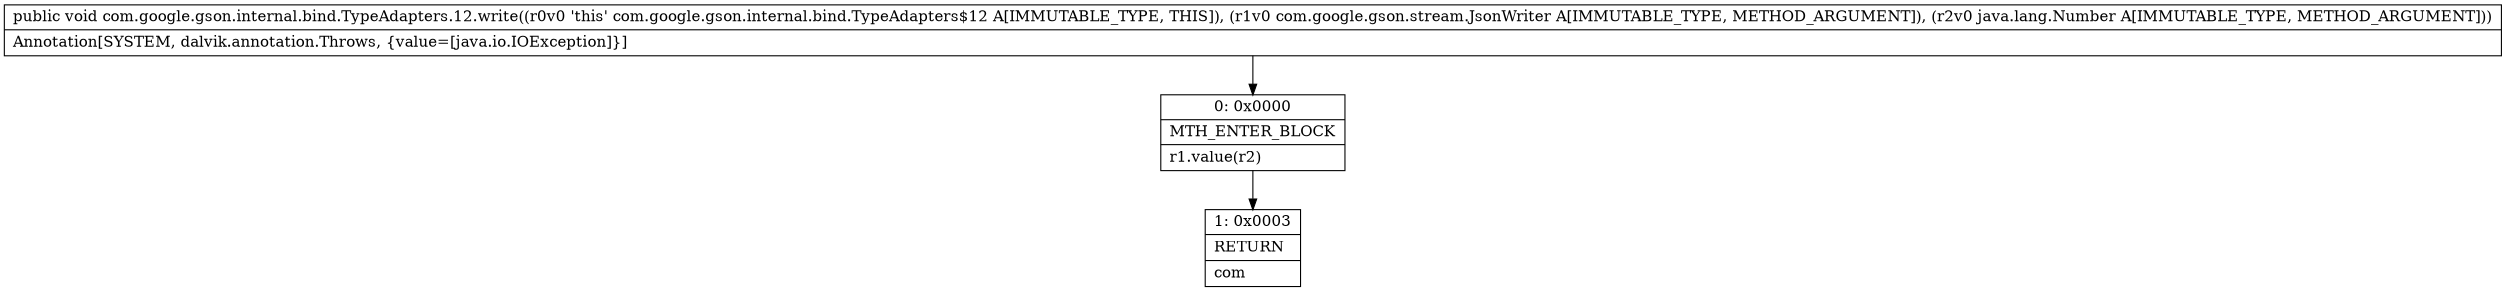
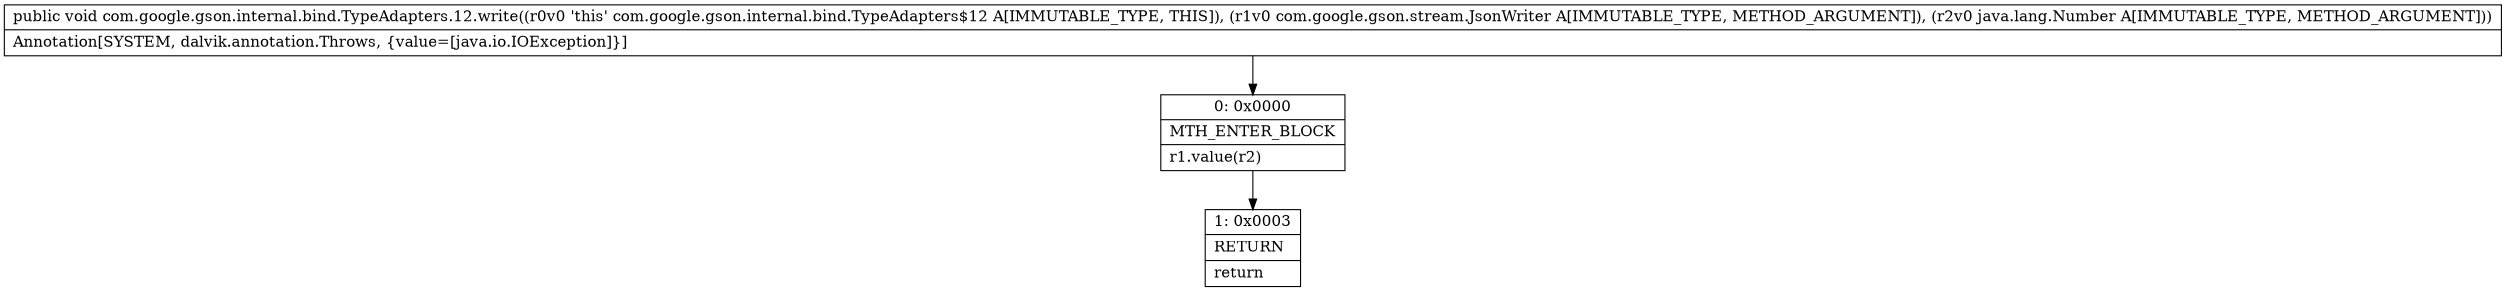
node "1: 0x0003": text "com" -> "return"
